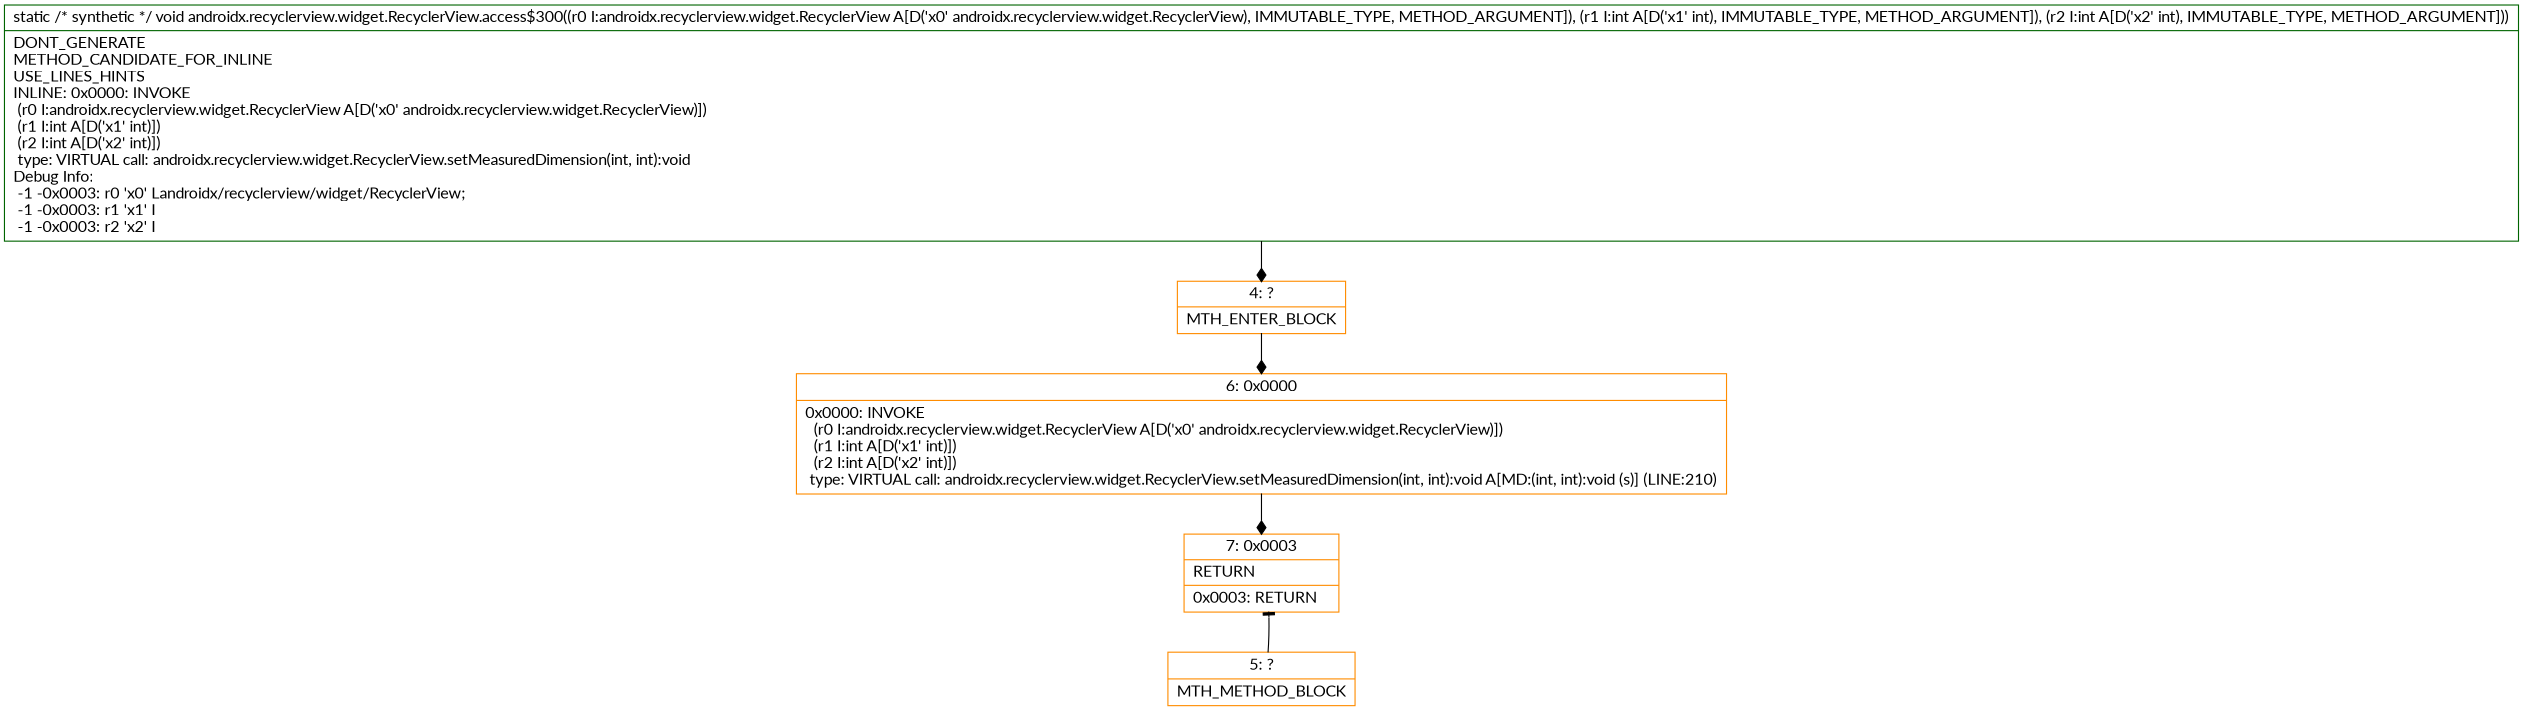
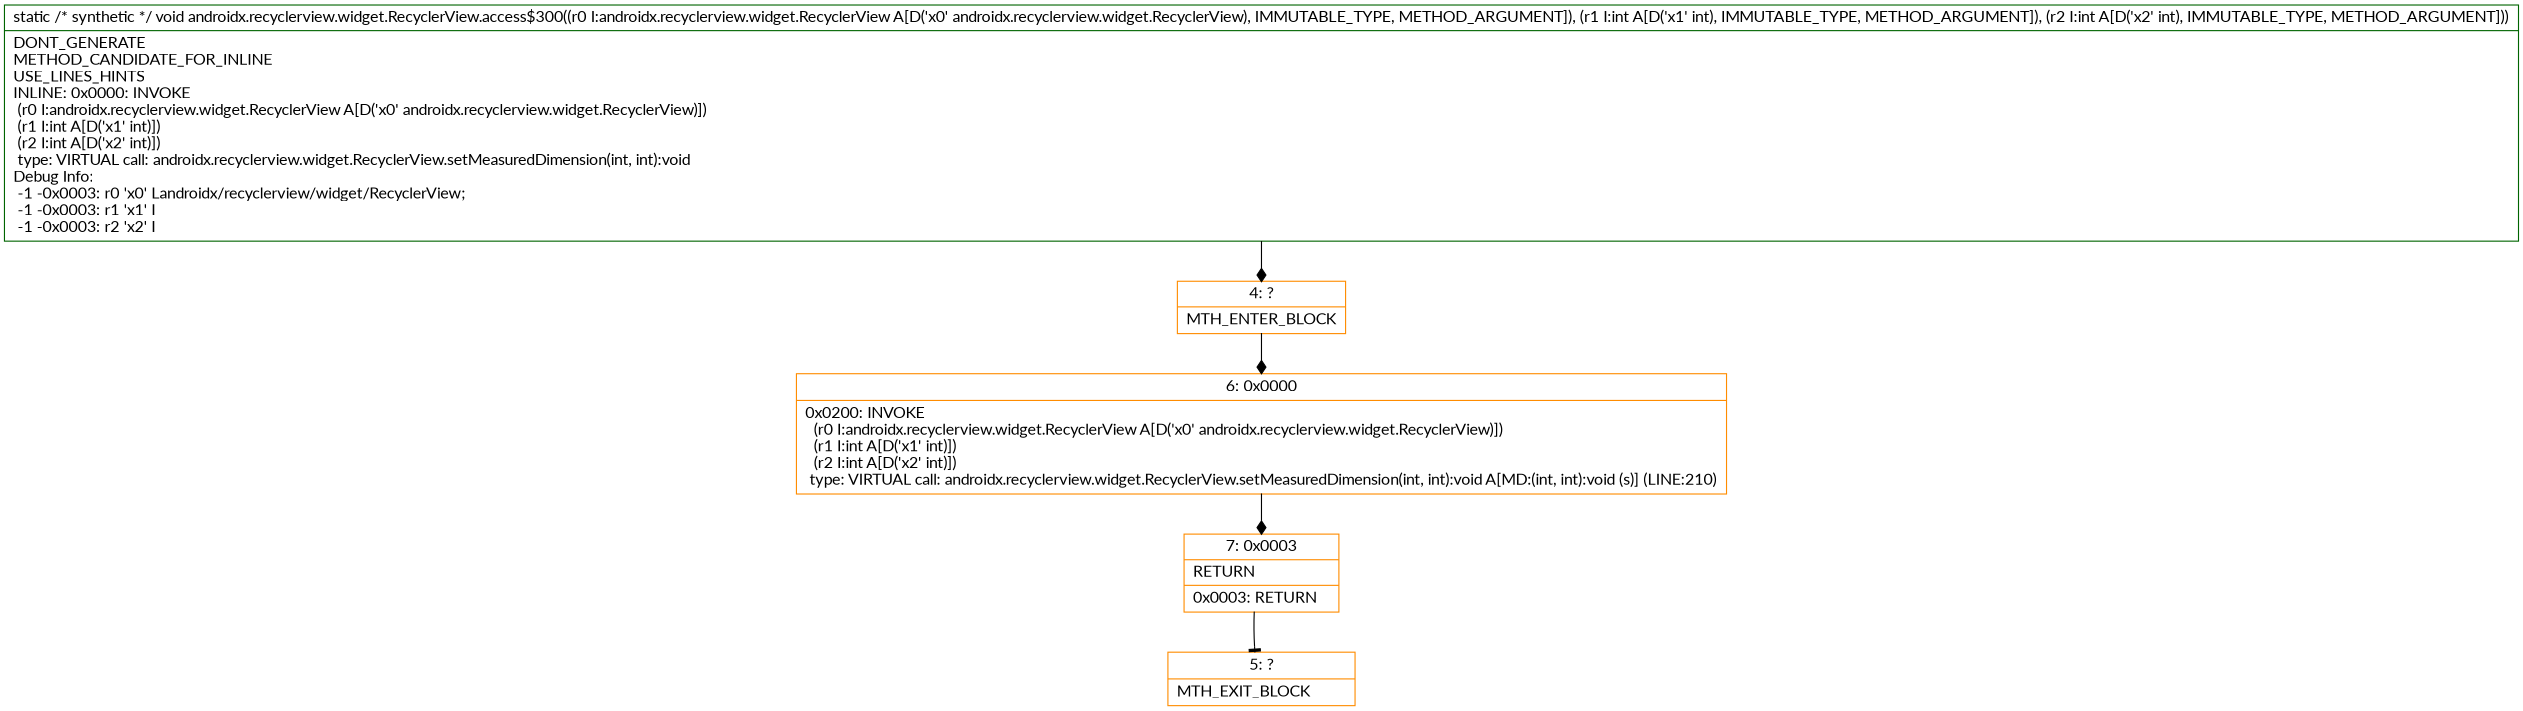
node "6: 0x0000": text "0x0000: INVOKE" -> "0x0200: INVOKE"
edge "5: ?" -> "7: 0x0003": reversed
node "5: ?": text "MTH_METHOD_BLOCK" -> "MTH_EXIT_BLOCK"
